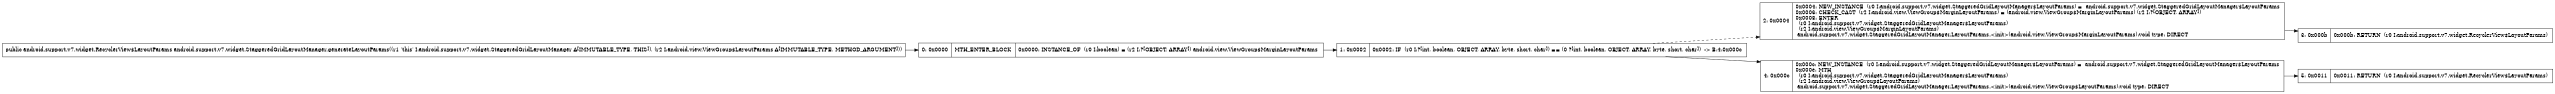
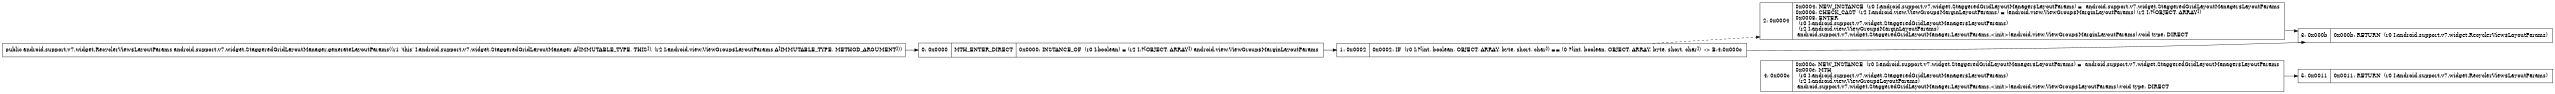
node "0: 0x0000": text "MTH_ENTER_BLOCK" -> "MTH_ENTER_DIRECT"
edge "1: 0x0002" -> "4: 0x000c": now "1: 0x0002" -> "3: 0x000b"
